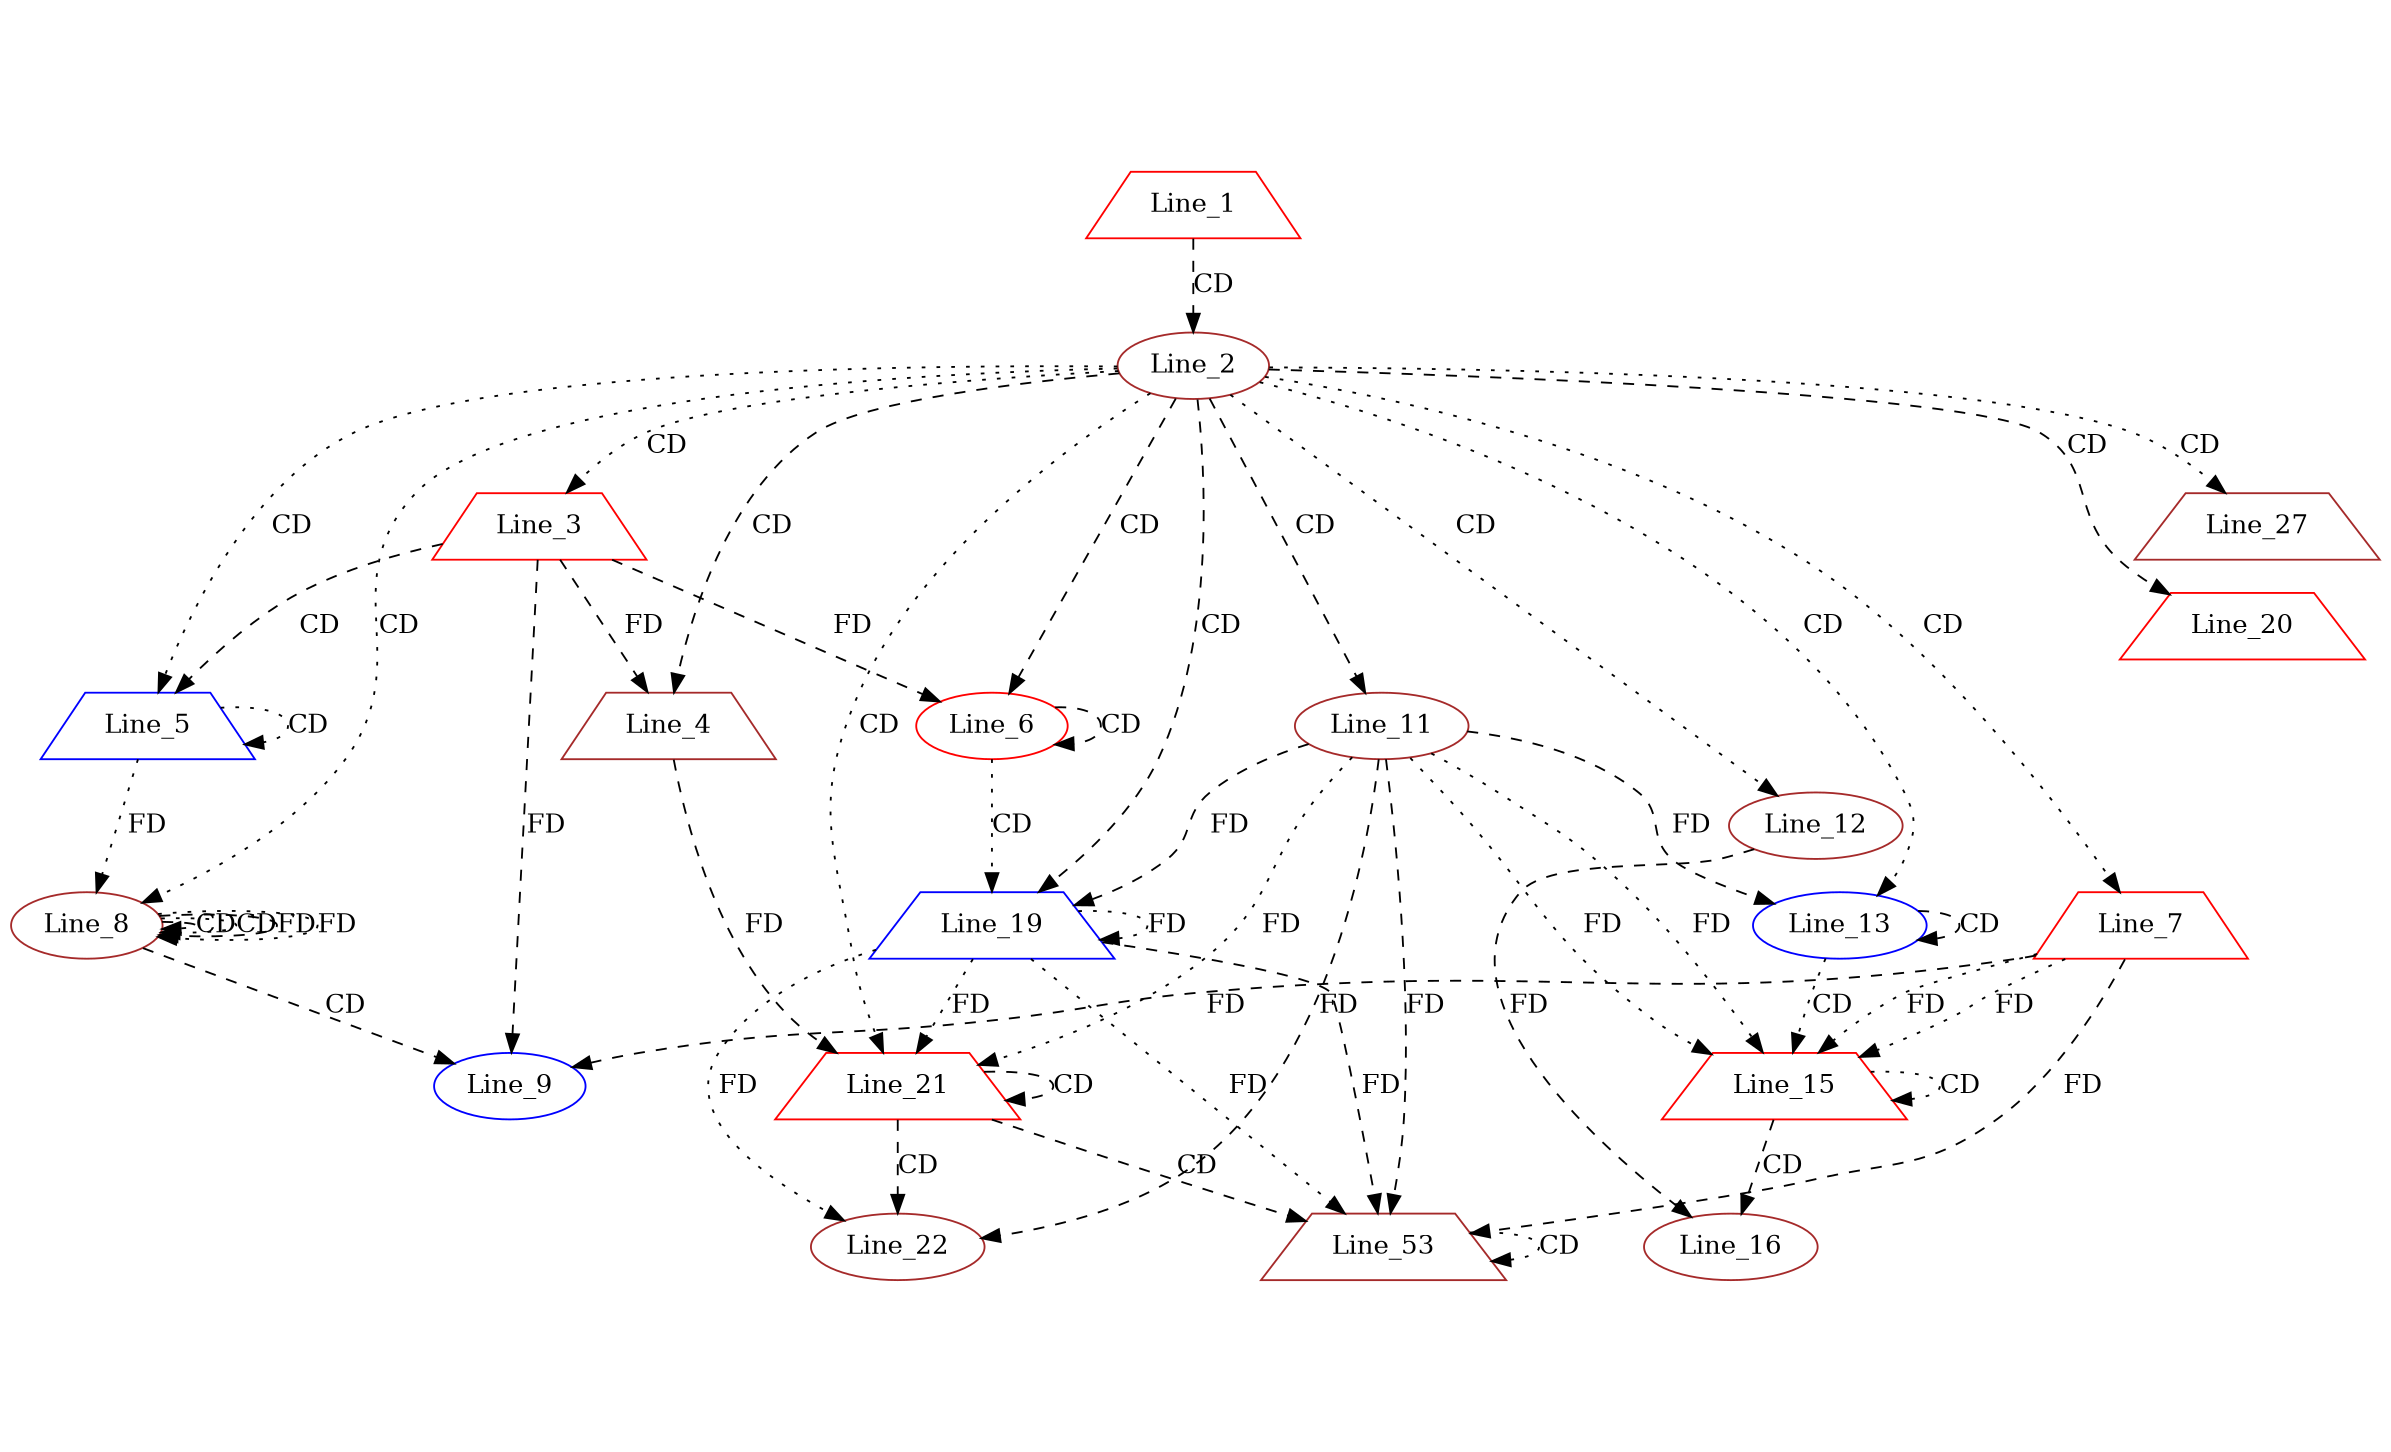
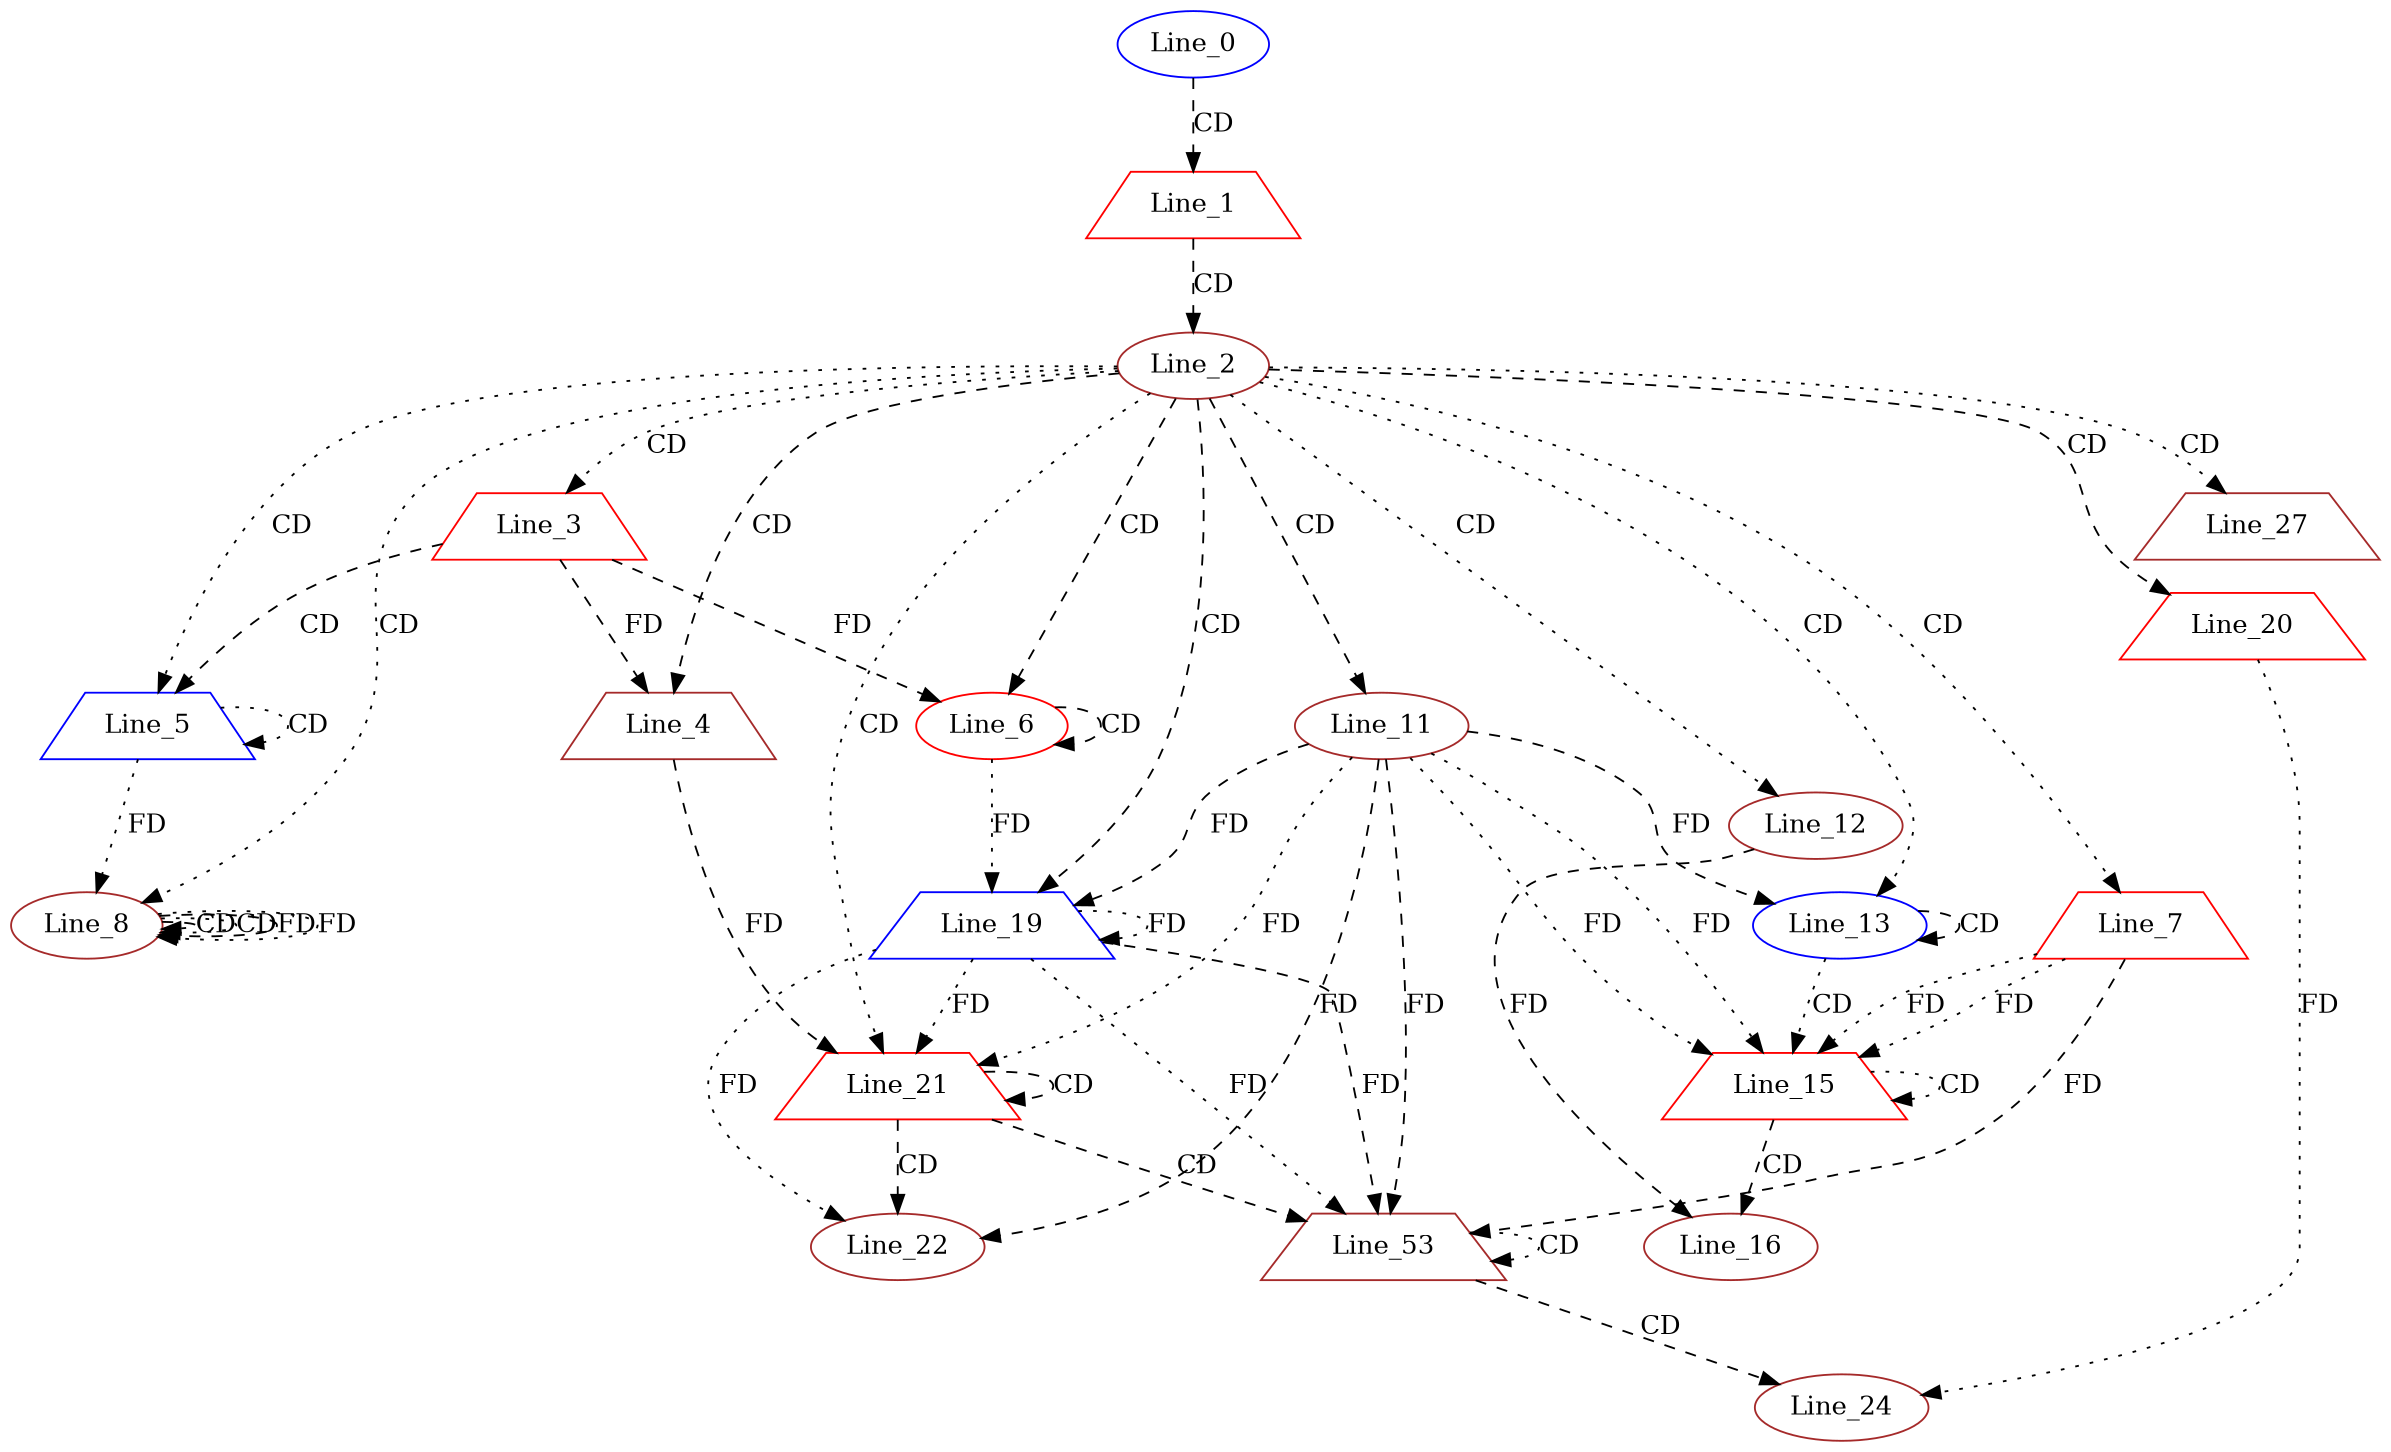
node "Line_0": added
edge "Line_6" -> "Line_19": label "CD" -> "FD"
node "Line_9": removed
node "Line_24": added
